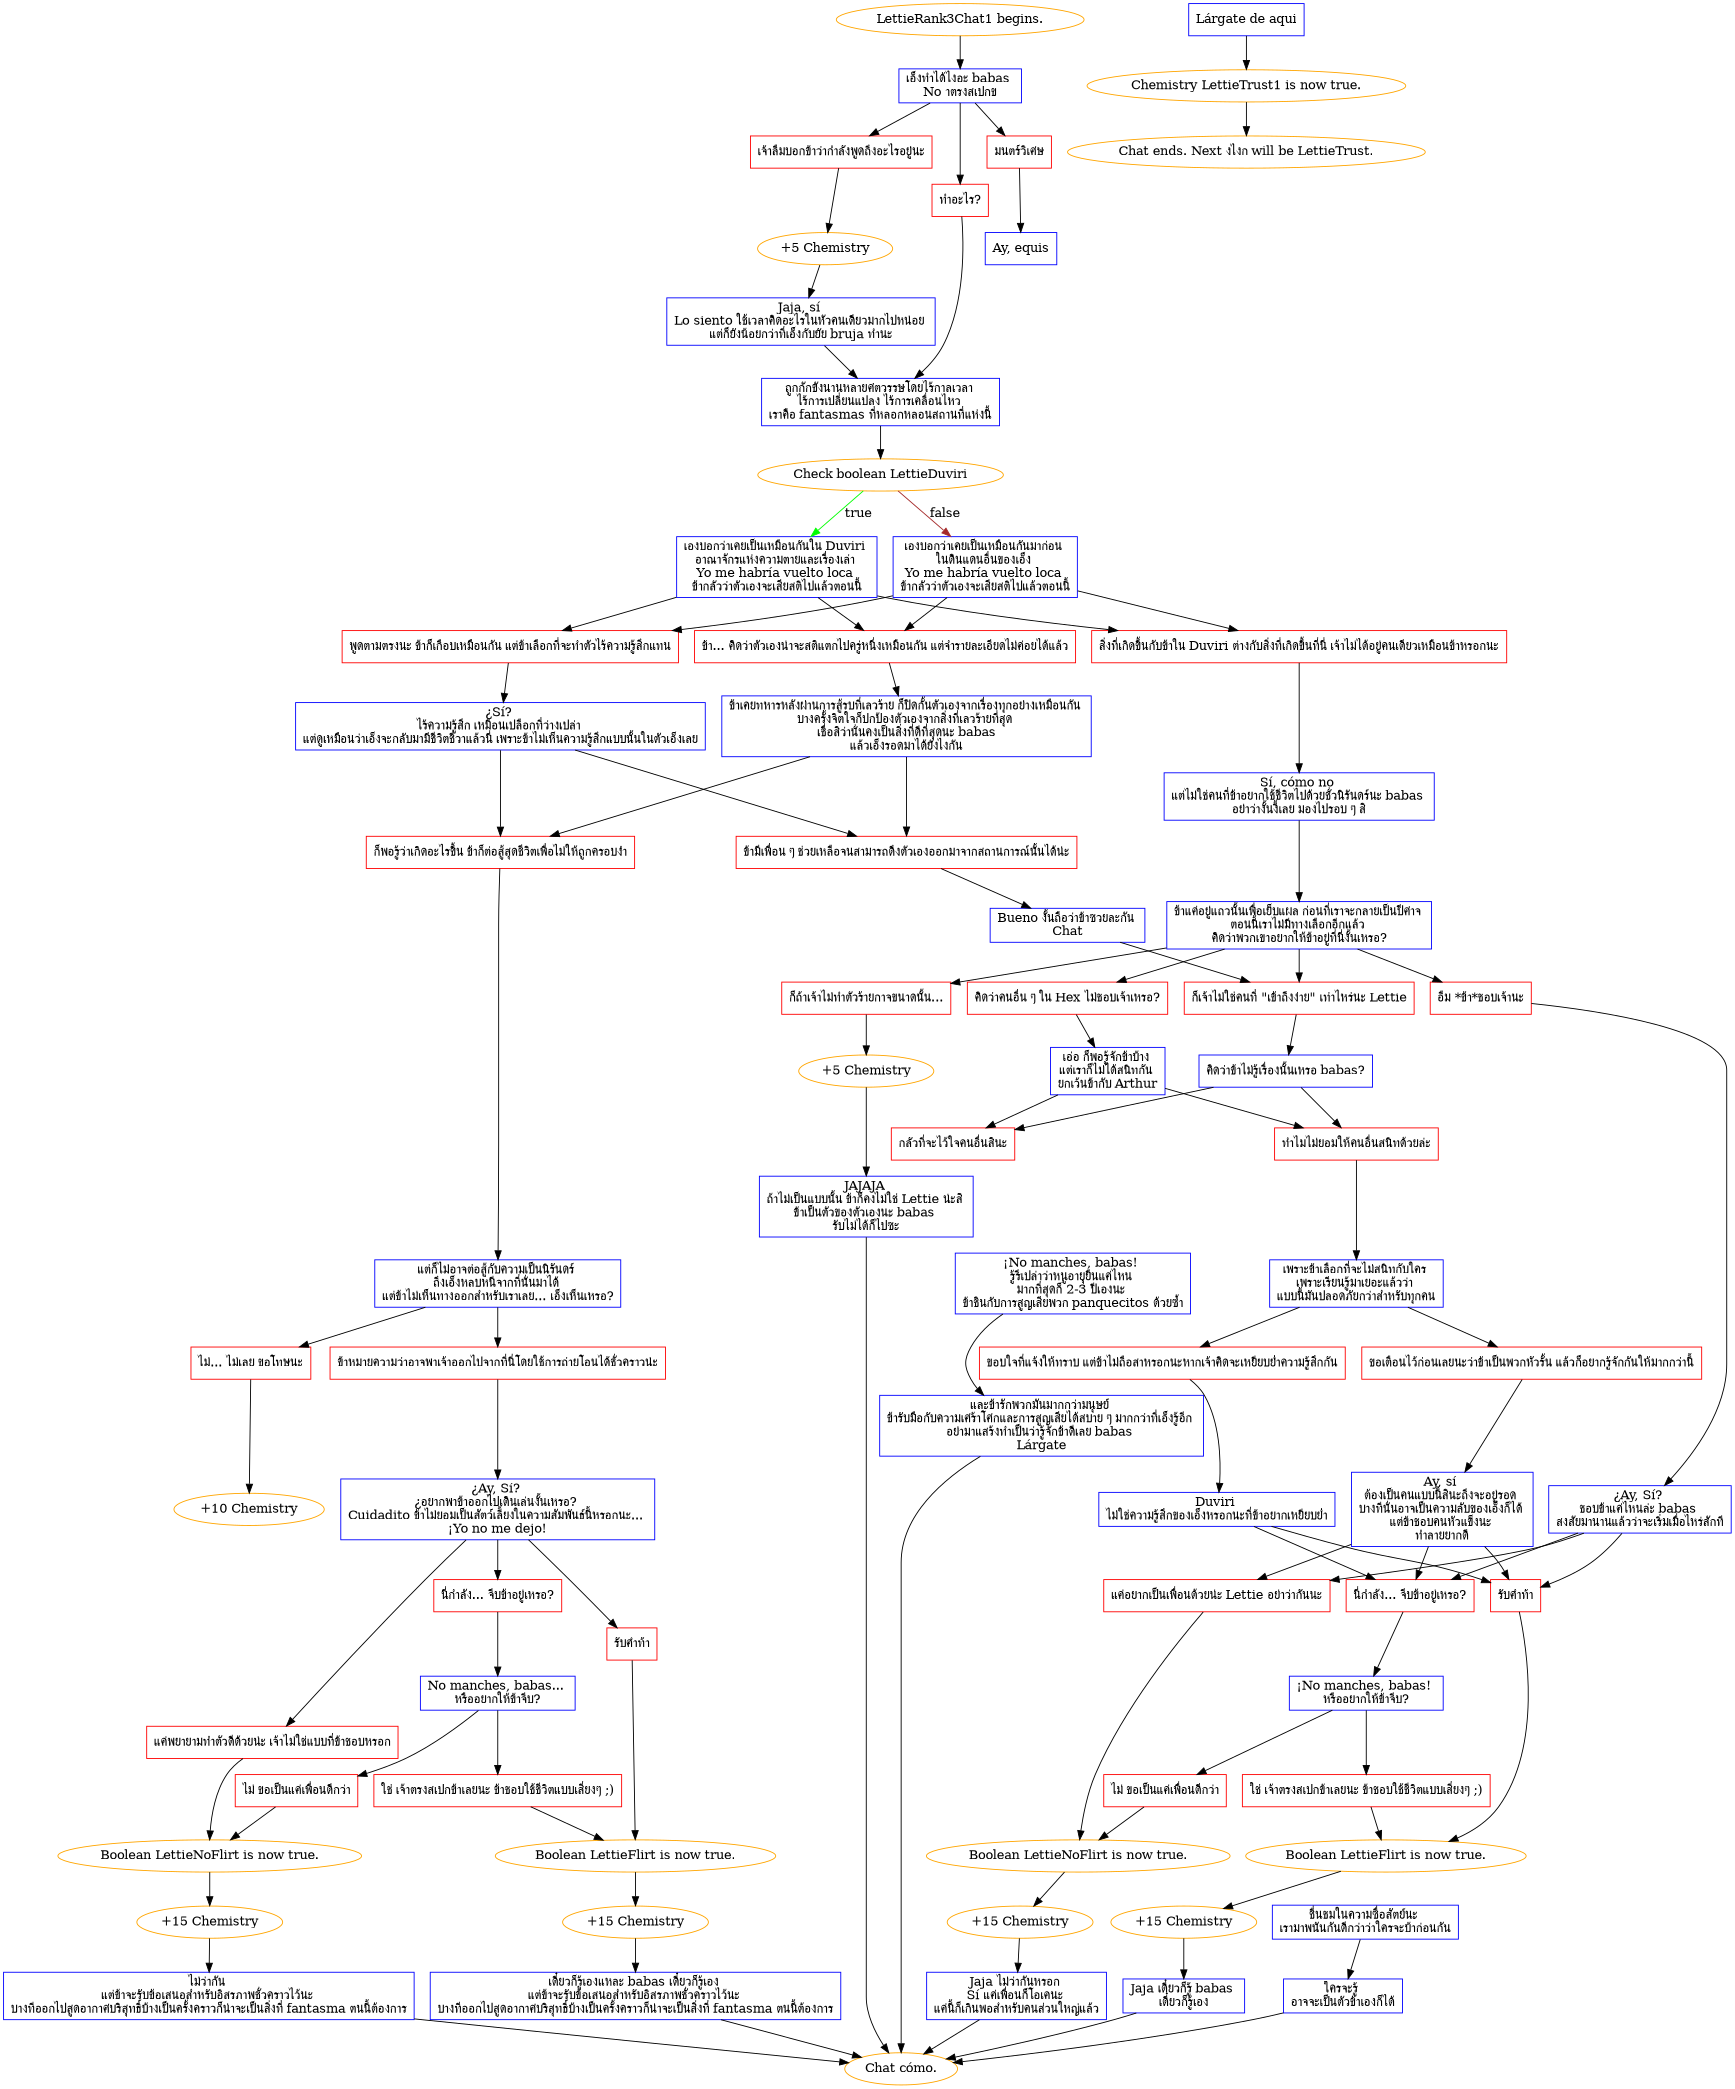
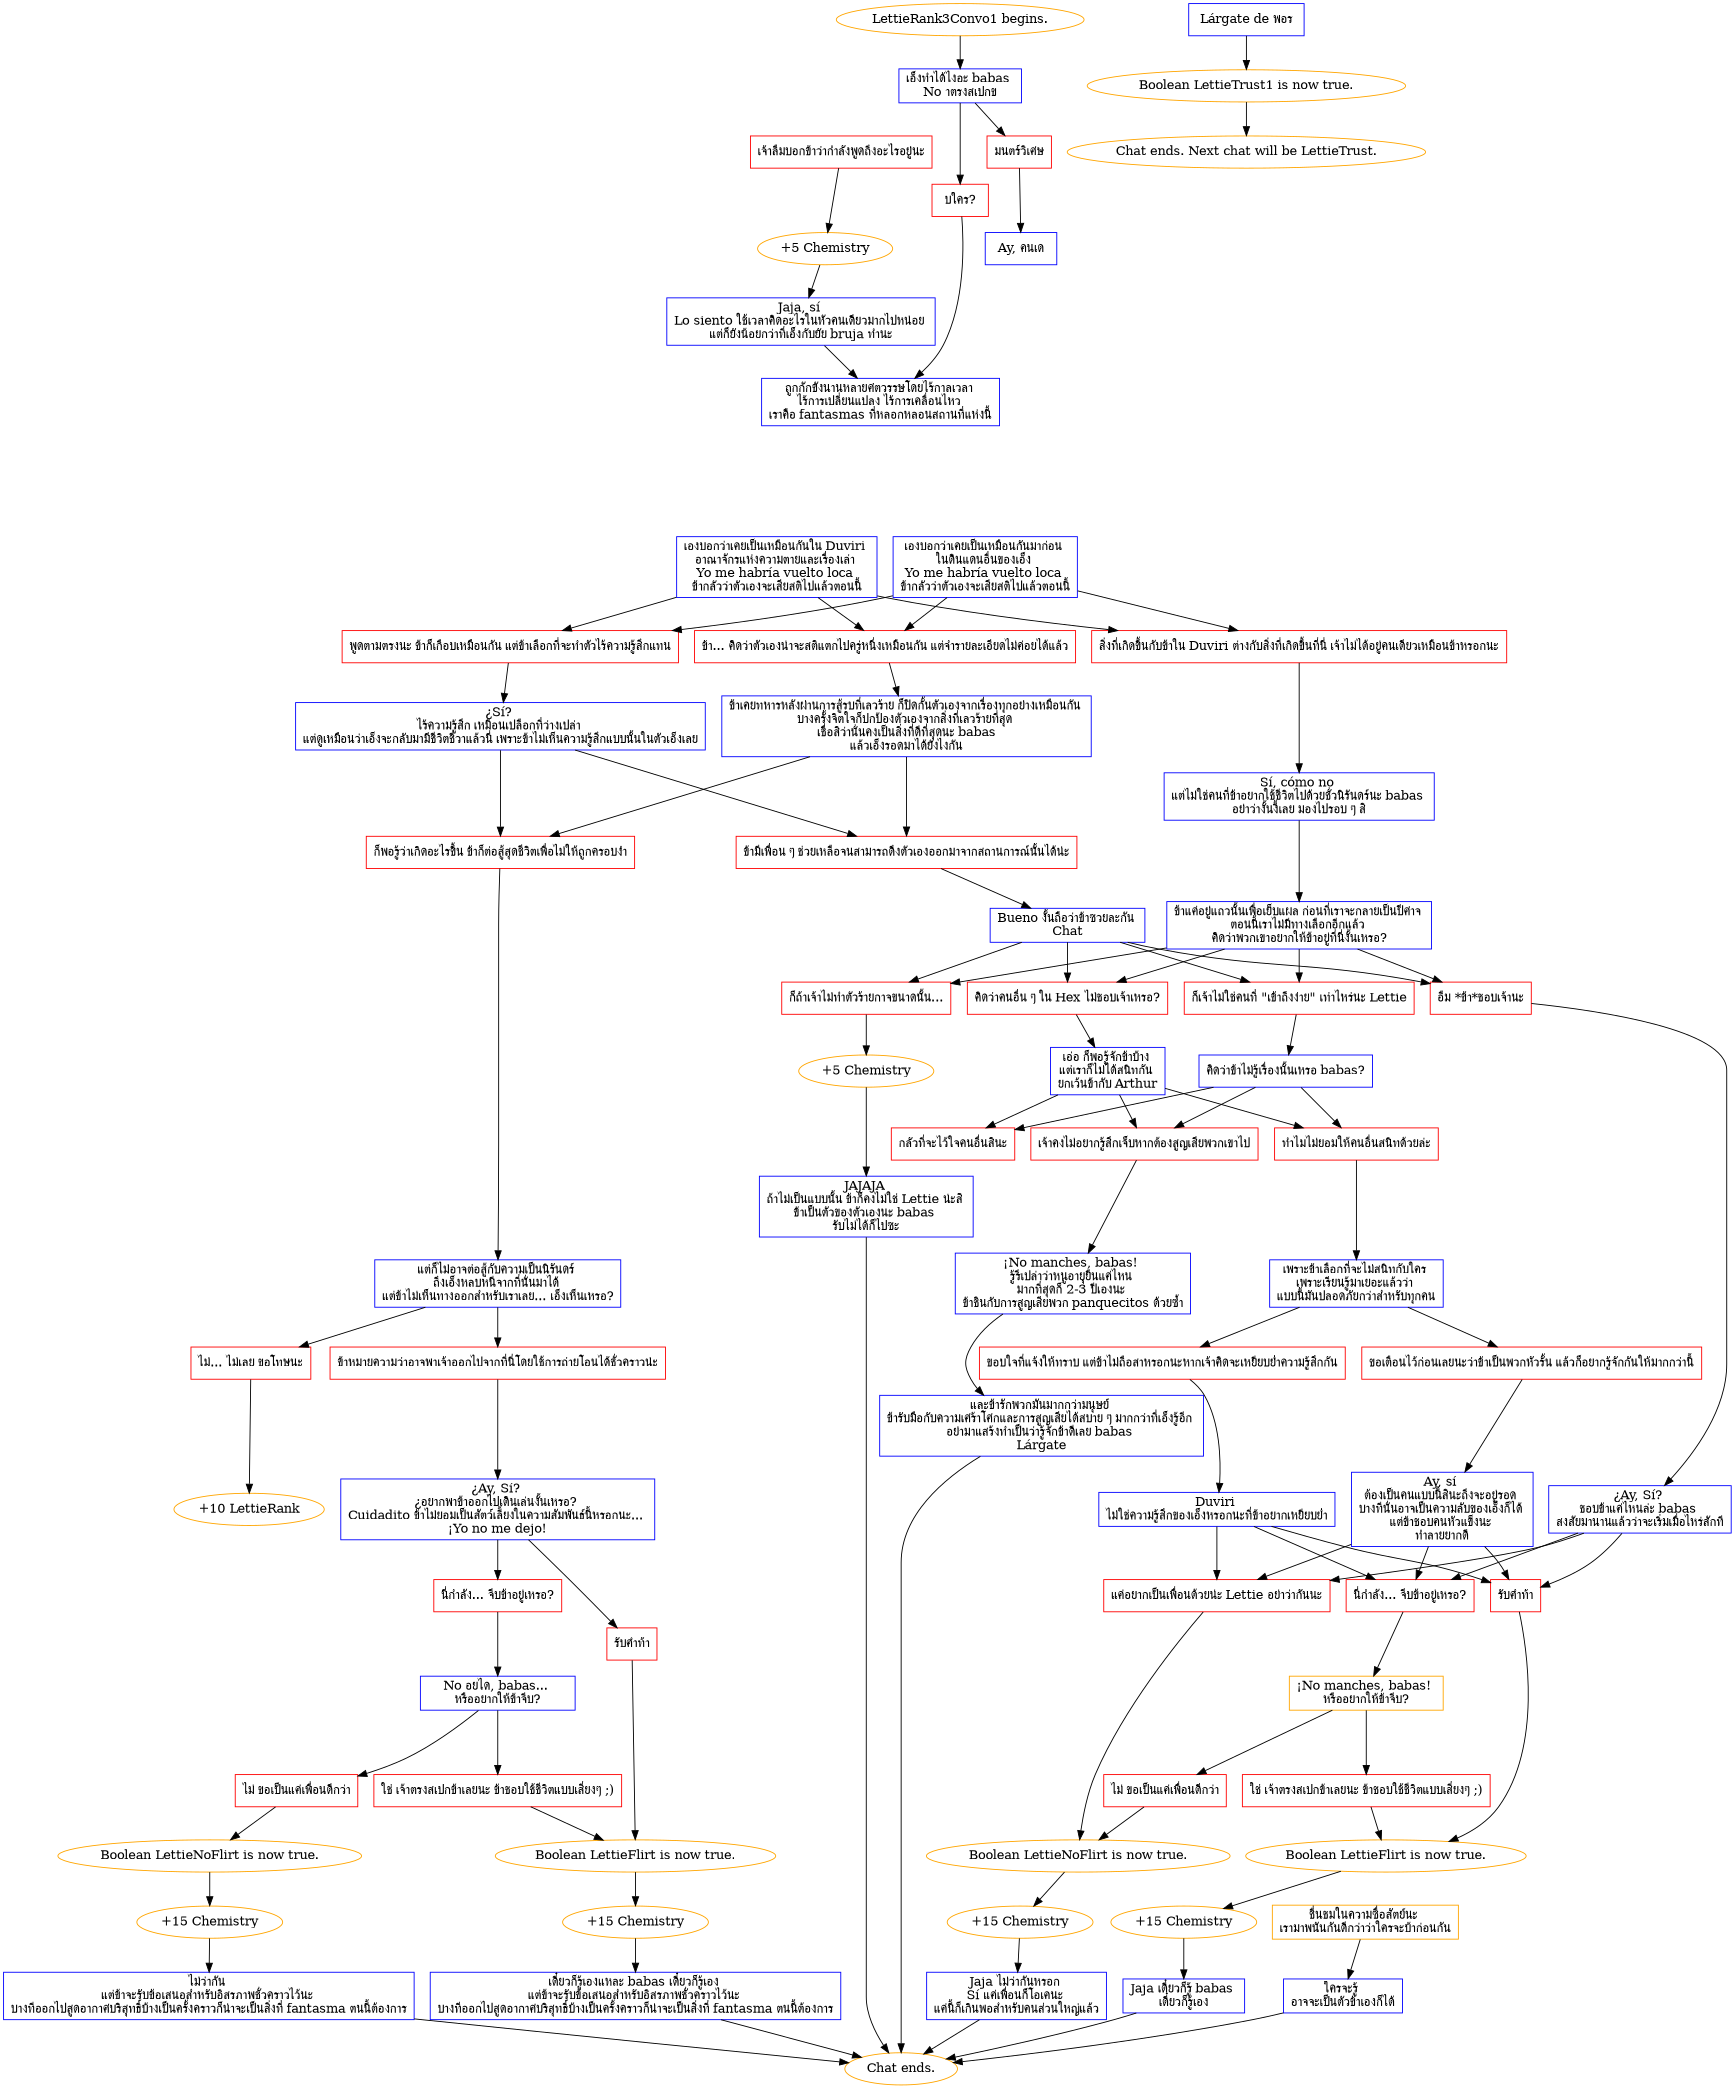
node "LettieRank3Chat1 begins.": label "LettieRank3Chat1 begins." -> "LettieRank3Convo1 begins."
node "Lárgate de aqui": label "Lárgate de aqui" -> "Lárgate de พอร"
node "Chemistry LettieTrust1 is now true.": label "Chemistry LettieTrust1 is now true." -> "Boolean LettieTrust1 is now true."
edge "เอ็งทำได้ไงอะ babas No าตรงสเปกข" -> "เจ้าลืมบอกข้าว่ากำลังพูดถึงอะไรอยู่นะ": removed
node "Chat ends. Next งไงก will be LettieTrust.": label "Chat ends. Next งไงก will be LettieTrust." -> "Chat ends. Next chat will be LettieTrust."
node "ทำอะไร?": label "ทำอะไร?" -> "บใคร?"
node "Ay, equis": label "Ay, equis" -> "Ay, คนเด"
node "Check boolean LettieDuviri": removed
edge "Bueno งั้นถือว่าข้าซวยละกัน Chat" -> "คิดว่าคนอื่น ๆ ใน Hex ไม่ชอบเจ้าเหรอ?": added
edge "Bueno งั้นถือว่าข้าซวยละกัน Chat" -> "ก็ถ้าเจ้าไม่ทำตัวร้ายกาจขนาดนั้น...": added
edge "Bueno งั้นถือว่าข้าซวยละกัน Chat" -> "อืม *ข้า*ชอบเจ้านะ": added
node "เจ้าคงไม่อยากรู้สึกเจ็บหากต้องสูญเสียพวกเขาไป": added
node "+10 Chemistry": label "+10 Chemistry" -> "+10 LettieRank"
edge "Duviri ไม่ใช่ความรู้สึกของเอ็งหรอกนะที่ข้าอยากเหยียบย่ำ" -> "แค่อยากเป็นเพื่อนด้วยน่ะ Lettie อย่าว่ากันนะ": added
node "No manches, babas... หรืออยากให้ข้าจีบ?": label "No manches, babas... หรืออยากให้ข้าจีบ?" -> "No อยได, babas... หรืออยากให้ข้าจีบ?"
node "¡No manches, babas! หรืออยากให้ข้าจีบ?": color blue -> orange
node "แค่พยายามทำตัวดีด้วยน่ะ เจ้าไม่ใช่แบบที่ข้าชอบหรอก": removed
node "ชื่นชมในความซื่อสัตย์นะ เรามาพนันกันดีกว่าว่าใครจะบ้าก่อนกัน": color blue -> orange
node "Chat cómo.": label "Chat cómo." -> "Chat ends."
